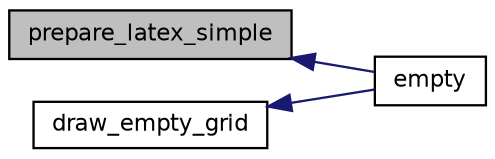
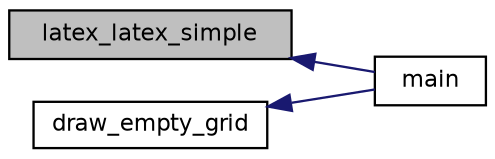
node "prepare_latex_simple": label "prepare_latex_simple" -> "latex_latex_simple"
node "empty": label "empty" -> "main"
